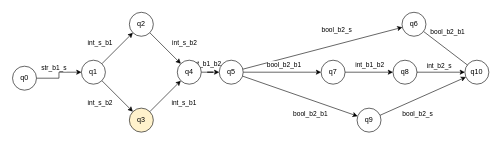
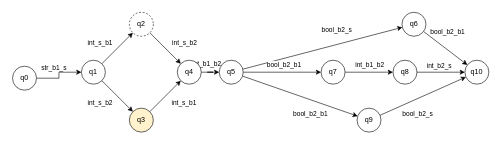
node "q2": style solid -> dashed
edge "q6" -- "q10": arrowhead none -> classic
